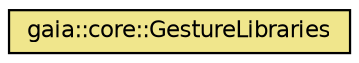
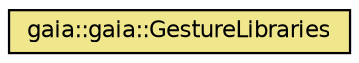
node "gaia::core::GestureLibraries": label "gaia::core::GestureLibraries" -> "gaia::gaia::GestureLibraries"
